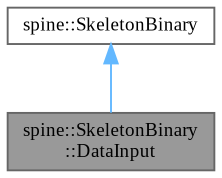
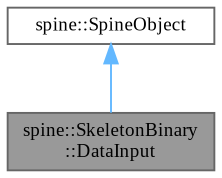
node "spine::SkeletonBinary": label "spine::SkeletonBinary" -> "spine::SpineObject"
